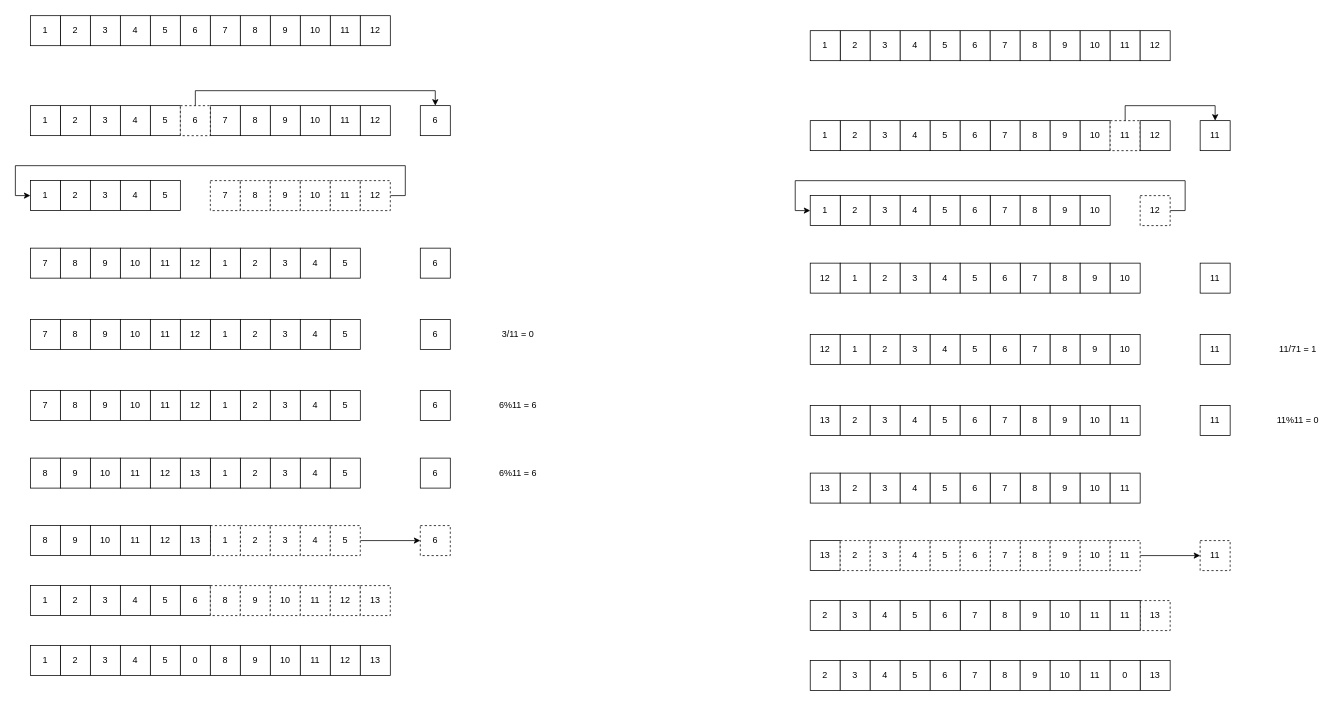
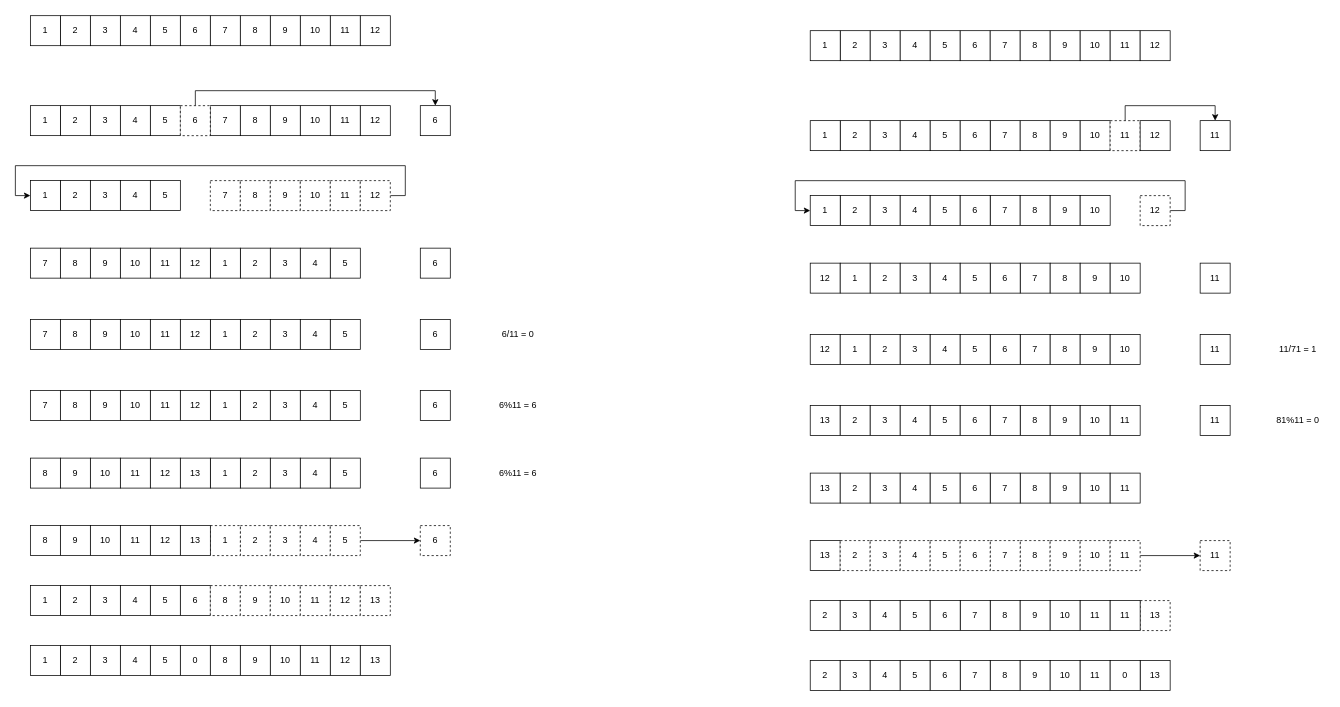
node "3/11 = 0": label "3/11 = 0" -> "6/11 = 0"
node "11%11 = 0": label "11%11 = 0" -> "81%11 = 0"
